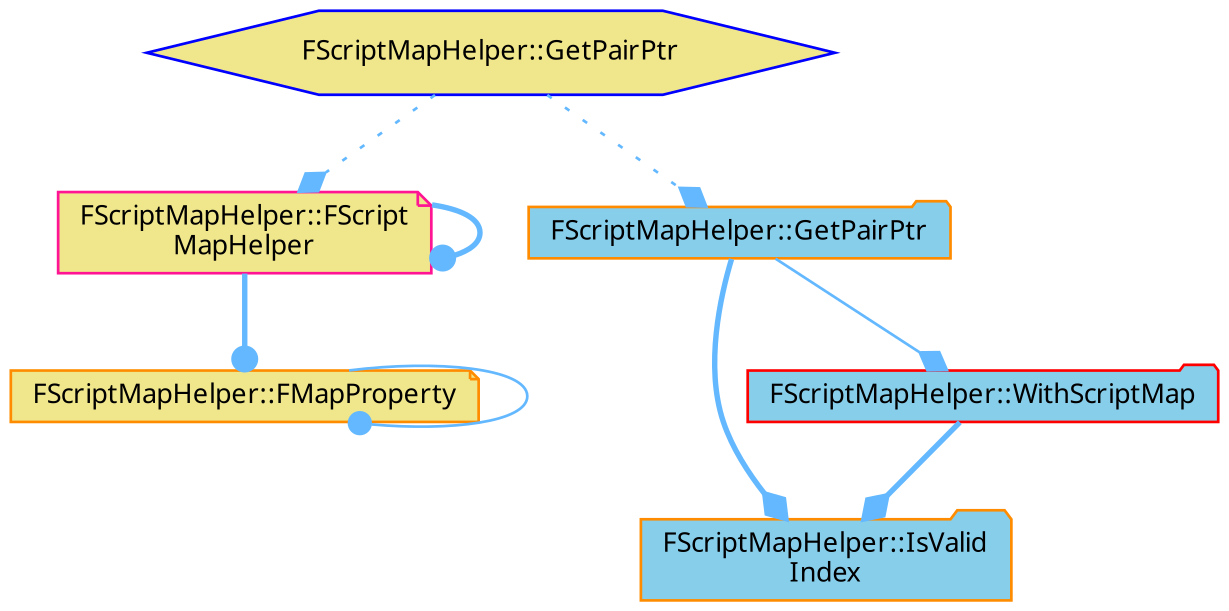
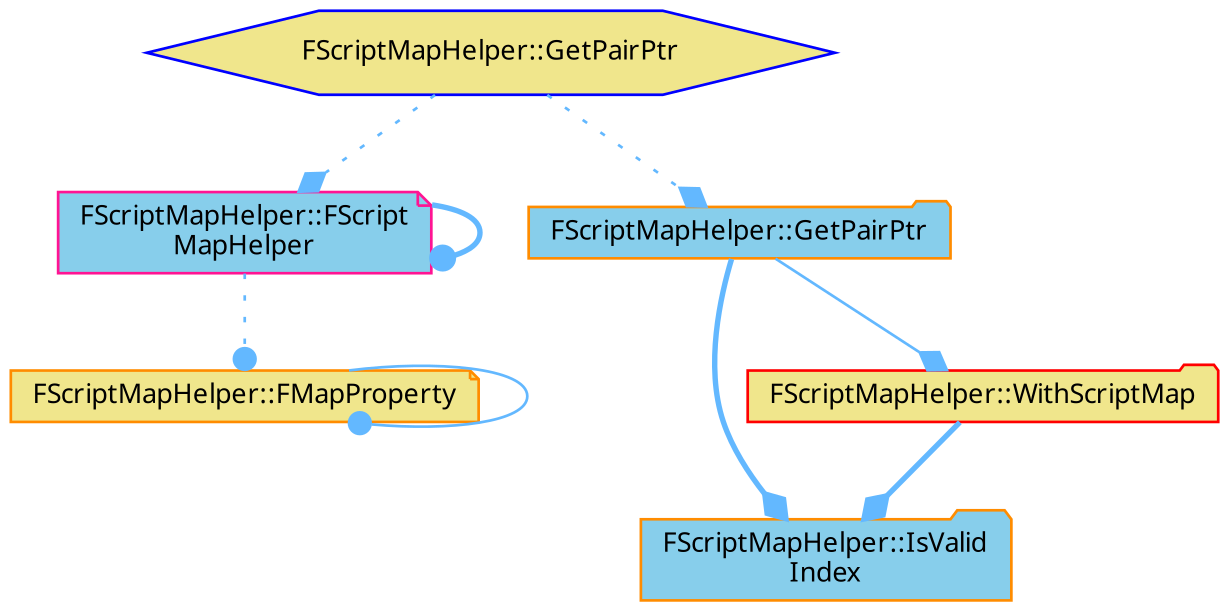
node "FScriptMapHelper::FScript MapHelper": fillcolor khaki -> skyblue
edge "FScriptMapHelper::FScript MapHelper" -> "FScriptMapHelper::FMapProperty": style bold -> dotted
node "FScriptMapHelper::WithScriptMap": fillcolor skyblue -> khaki
